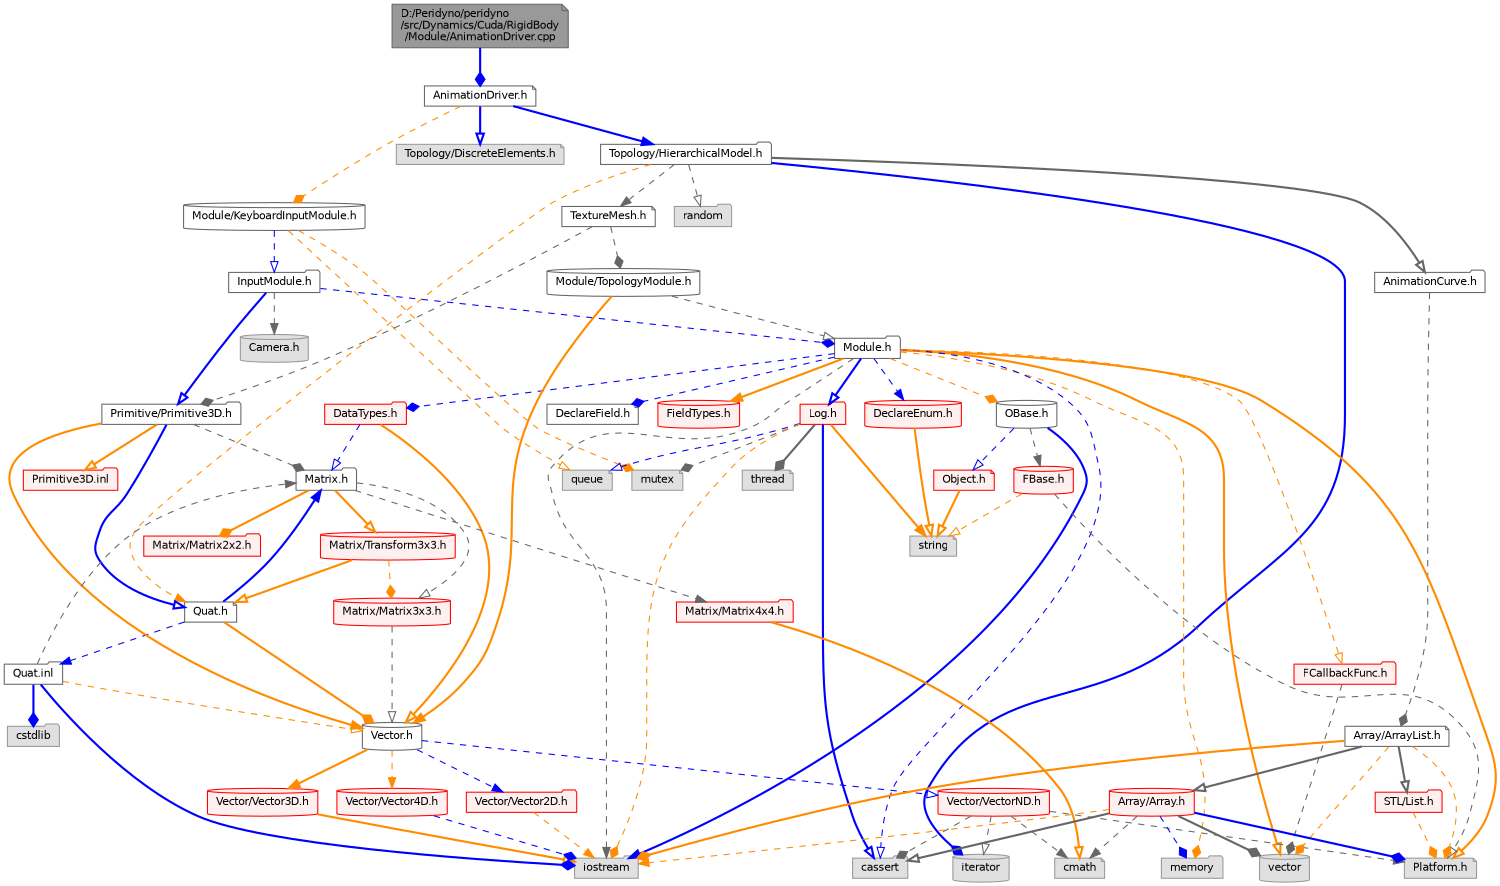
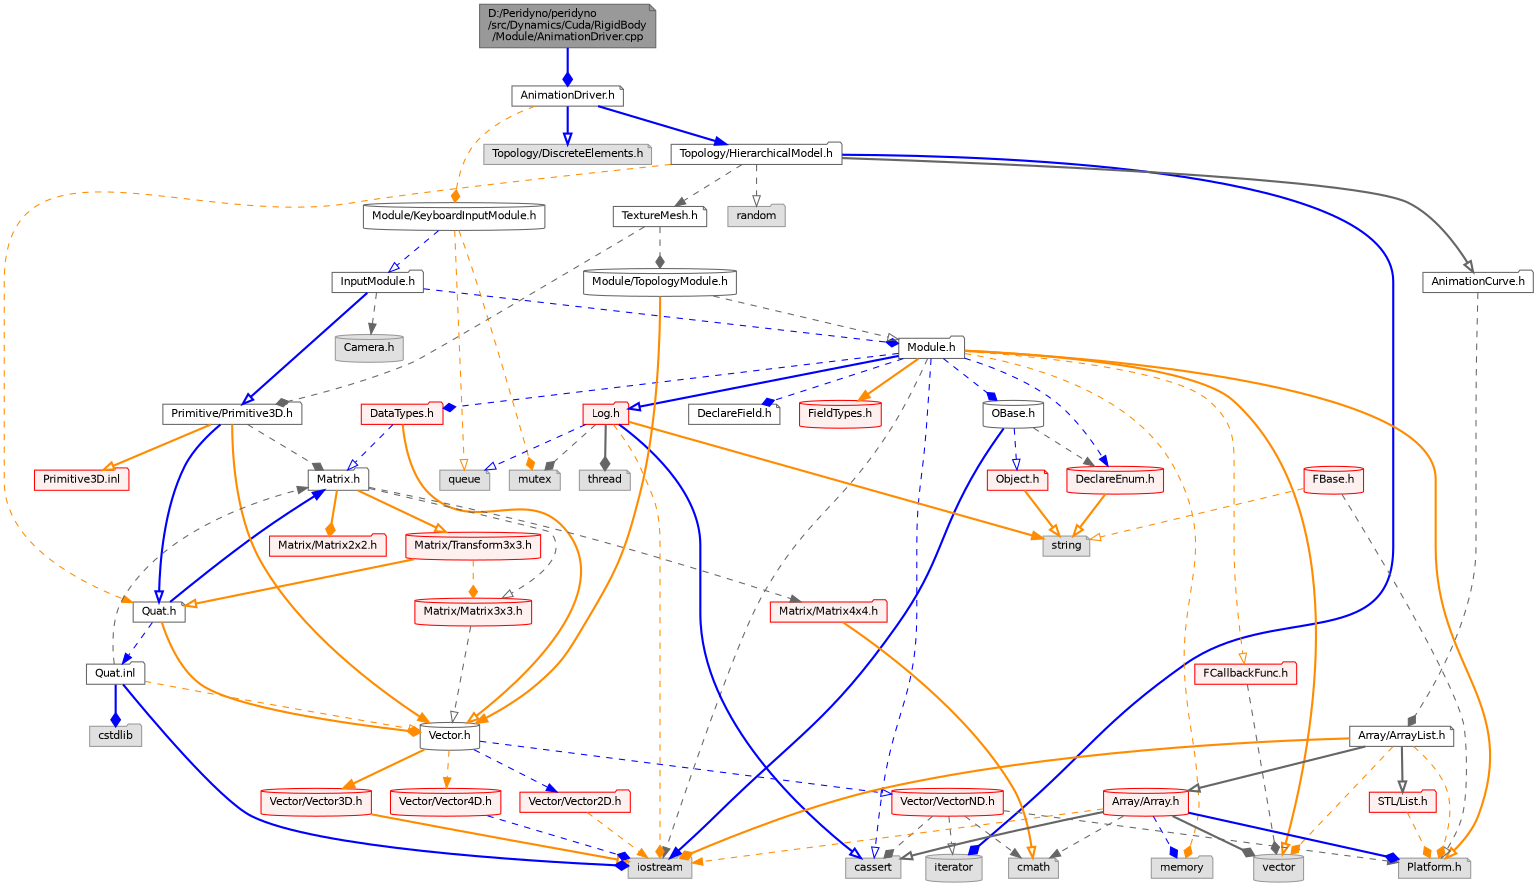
edge "Module.h" -> "OBase.h": color darkorange -> blue
edge "OBase.h" -> "FBase.h": now "OBase.h" -> "DeclareEnum.h"
